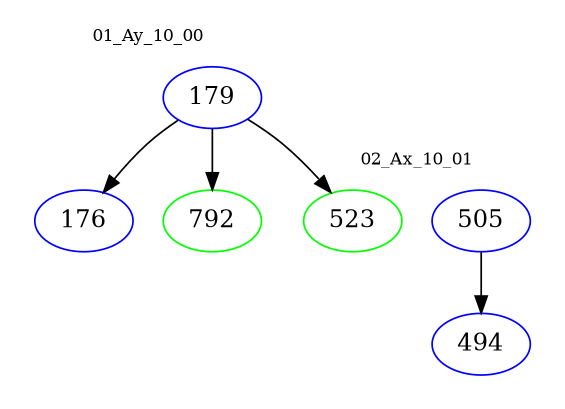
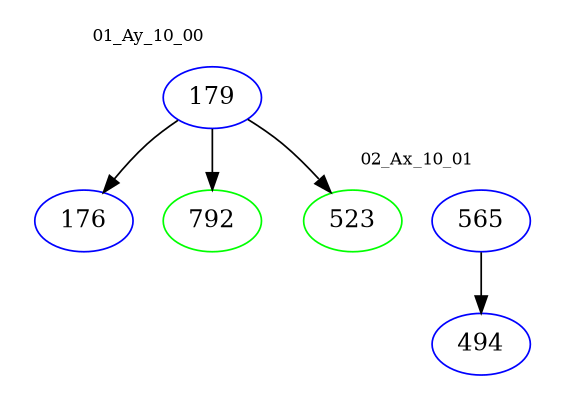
node "505": label "505" -> "565"
